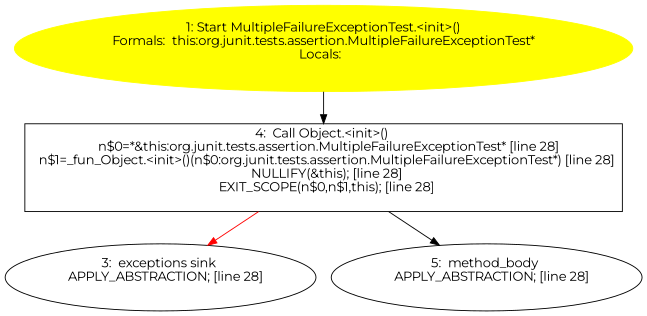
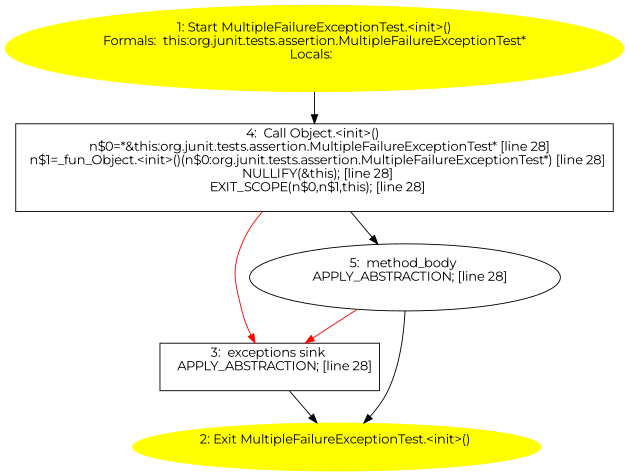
node "3:  exceptions sink APPLY_ABSTRACTION; [line 28]": shape ellipse -> box
edge "5:  method_body APPLY_ABSTRACTION; [line 28]" -> "3:  exceptions sink APPLY_ABSTRACTION; [line 28]": added
node "2: Exit MultipleFailureExceptionTest.<init>()": added
